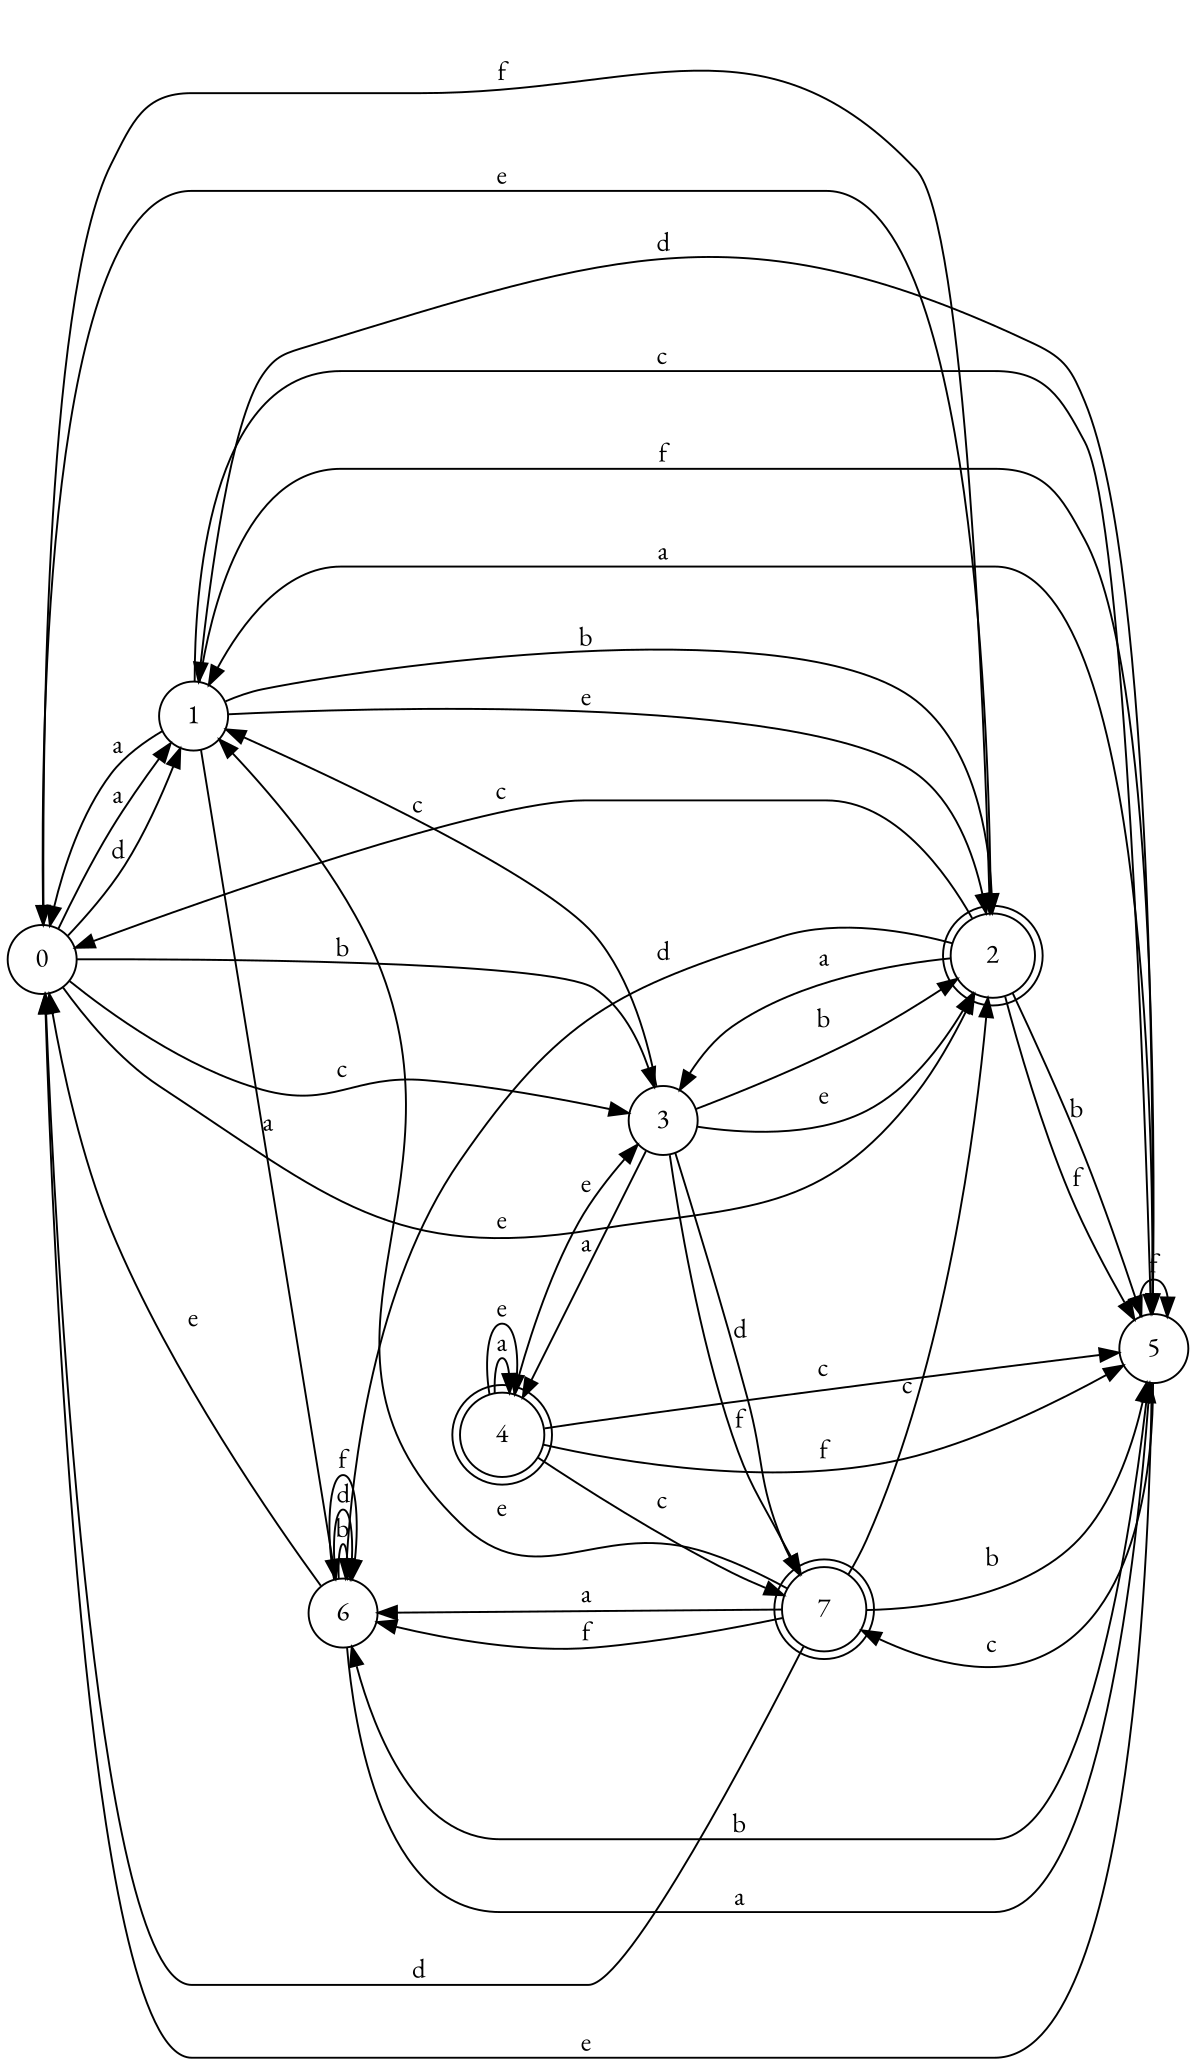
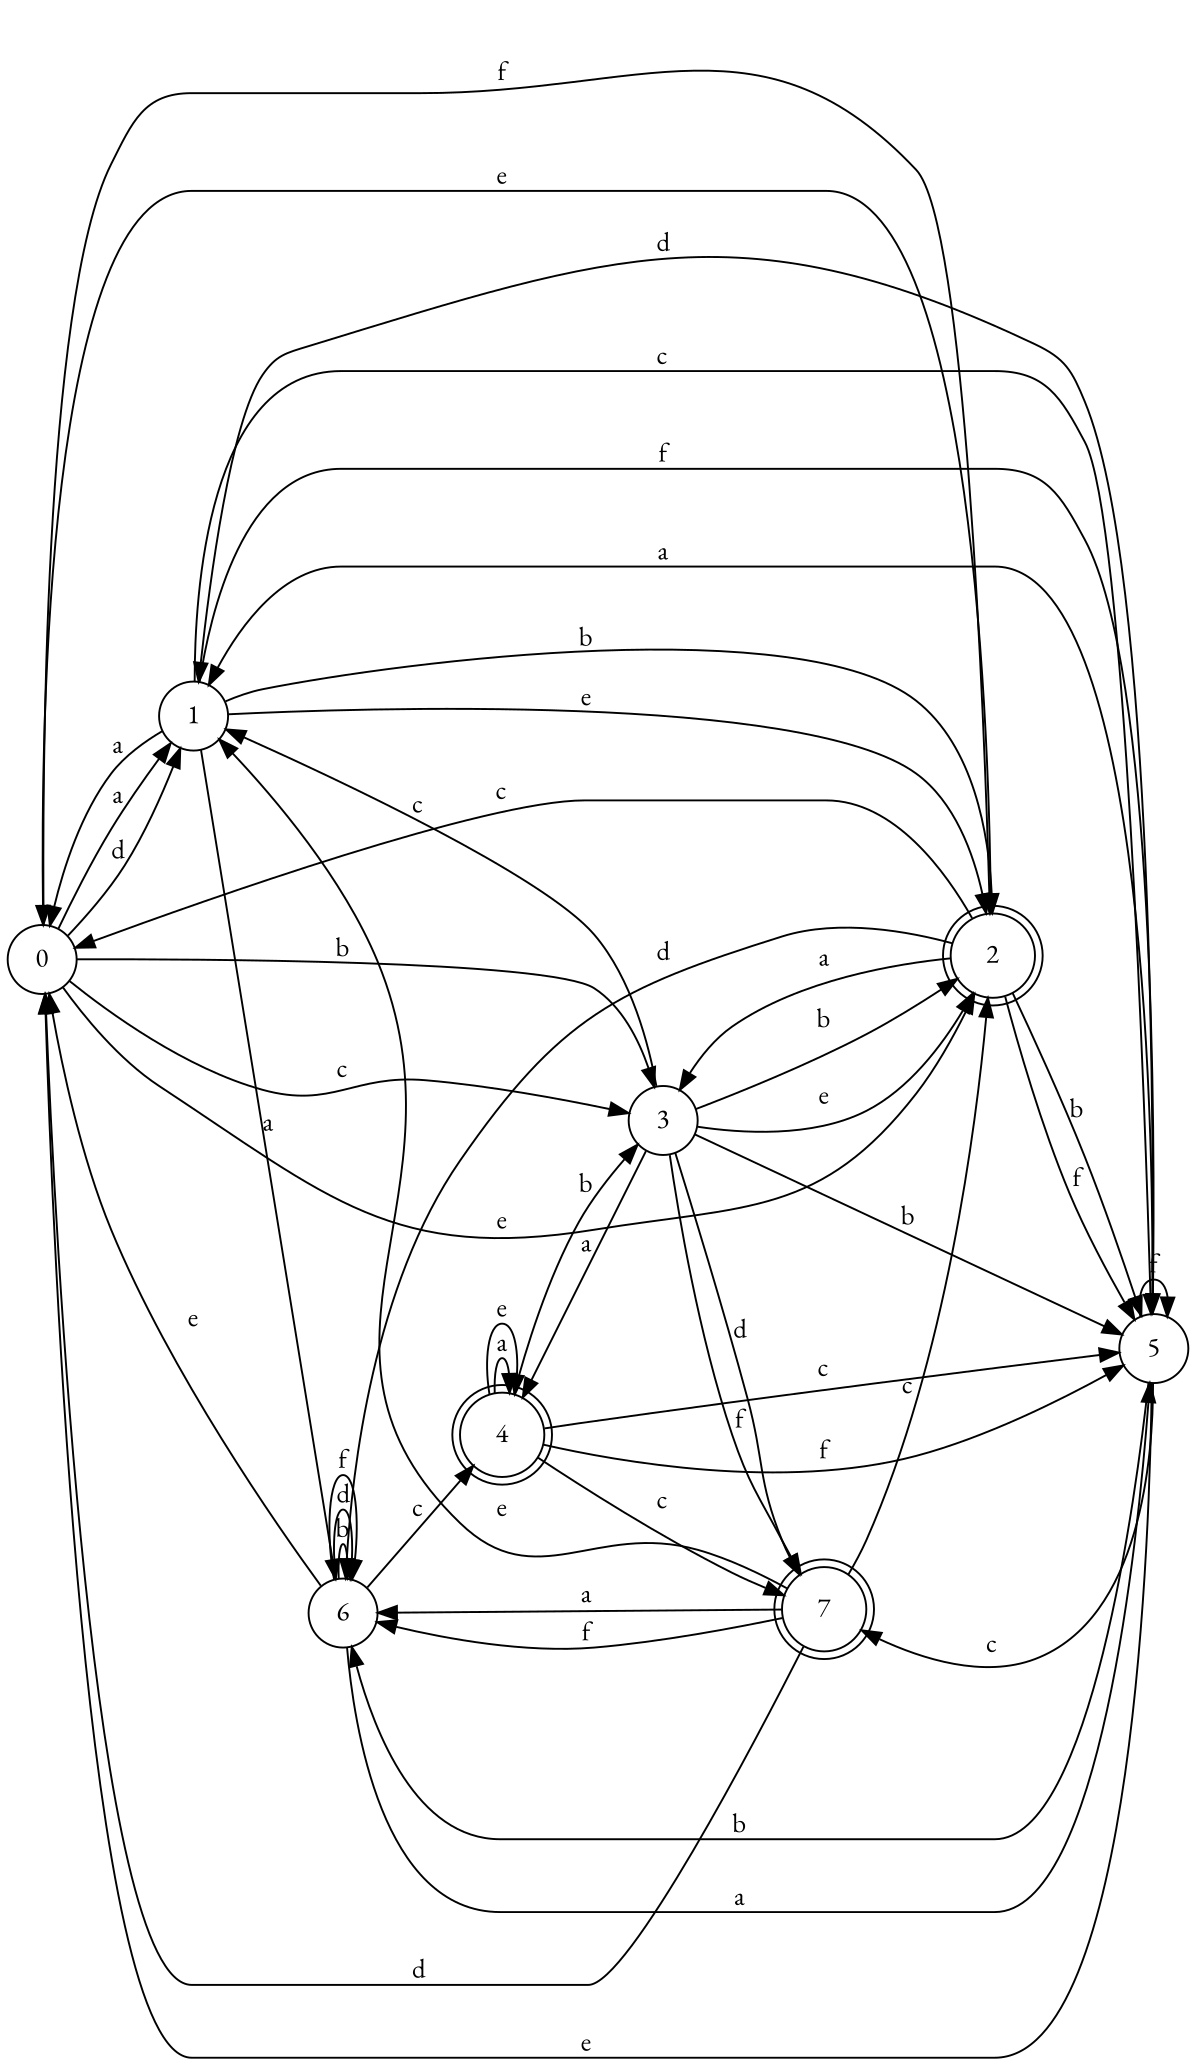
edge "4" -> "3": label "e" -> "b"
edge "6" -> "4": added, label "c"
edge "7" -> "5": now "3" -> "5"
